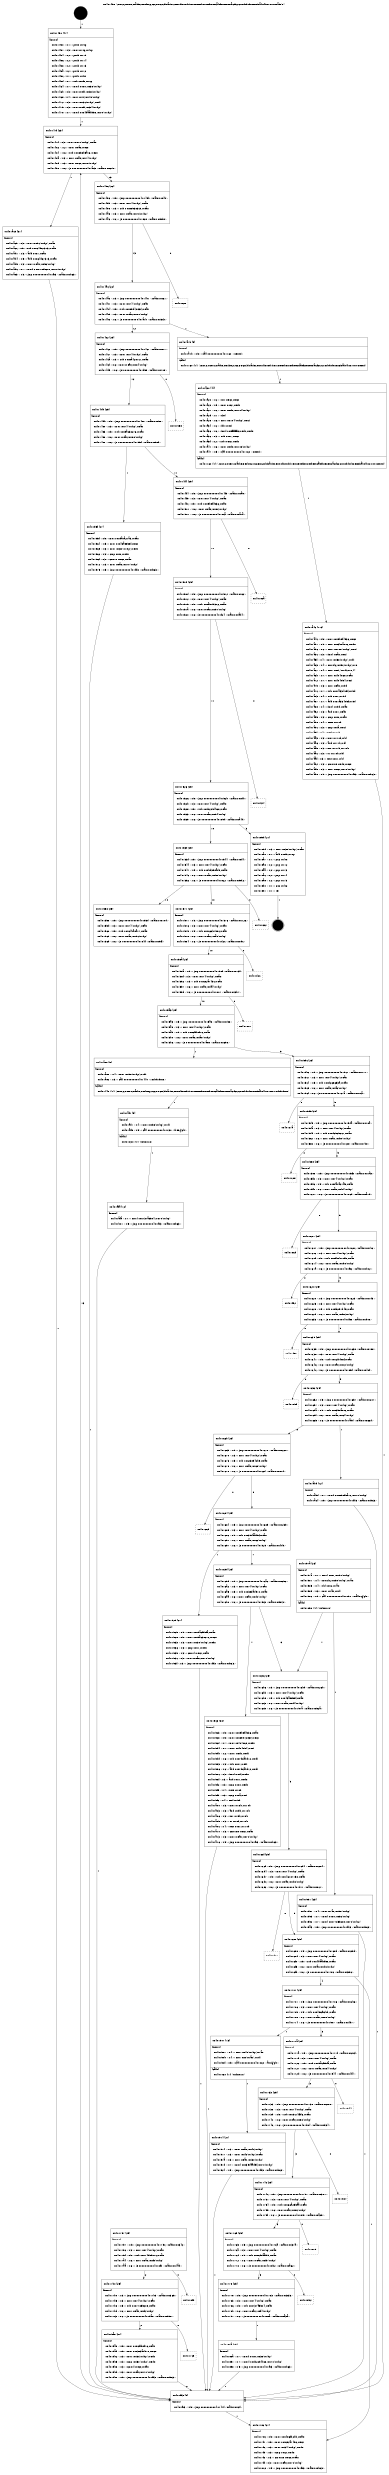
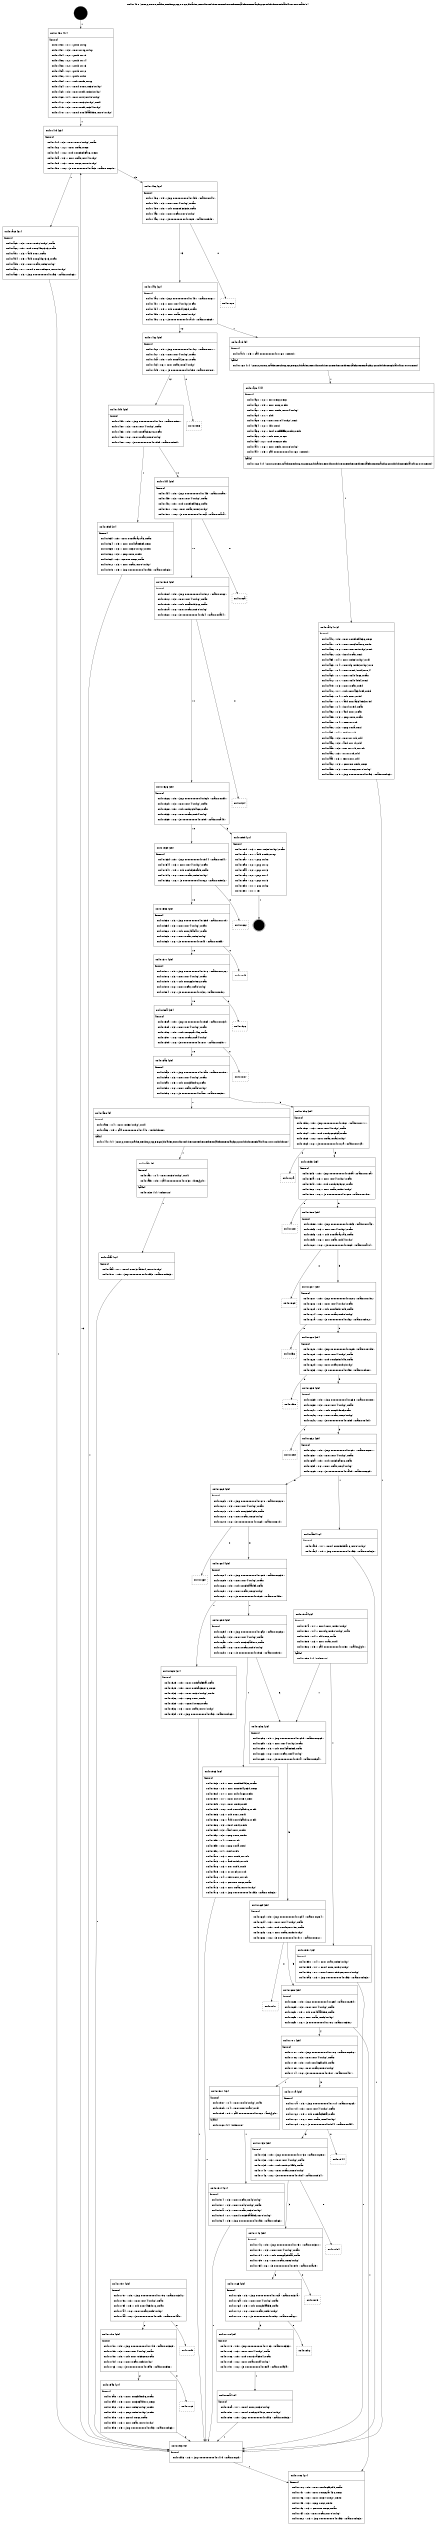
edge "0x40153f [25]" -> "0x401571 [25]": now "0x401558 [25]" -> "0x401571 [25]"
node "0x401e4f": added
